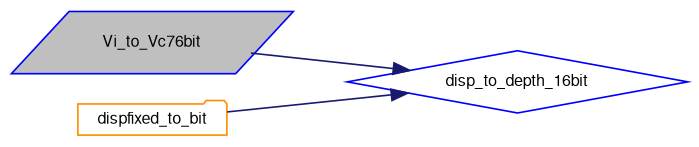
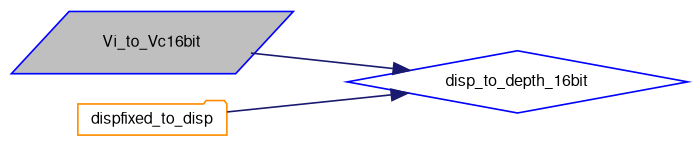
node "Vi_to_Vc76bit": label "Vi_to_Vc76bit" -> "Vi_to_Vc16bit"
node "dispfixed_to_bit": label "dispfixed_to_bit" -> "dispfixed_to_disp"
